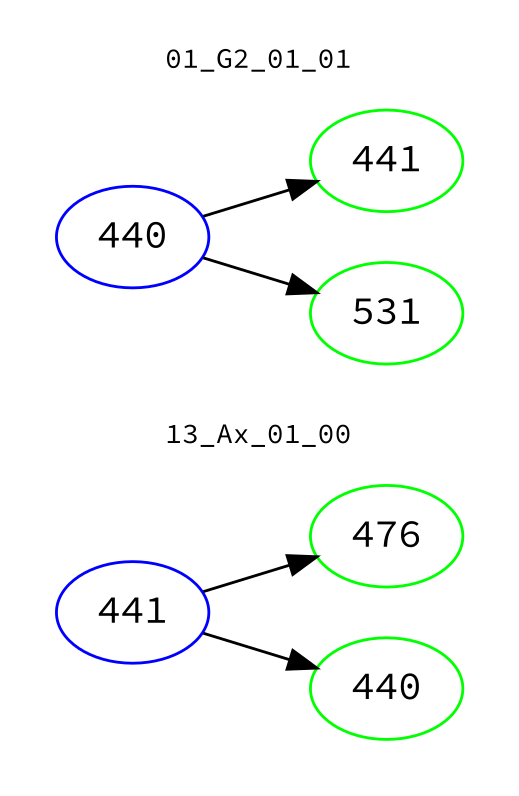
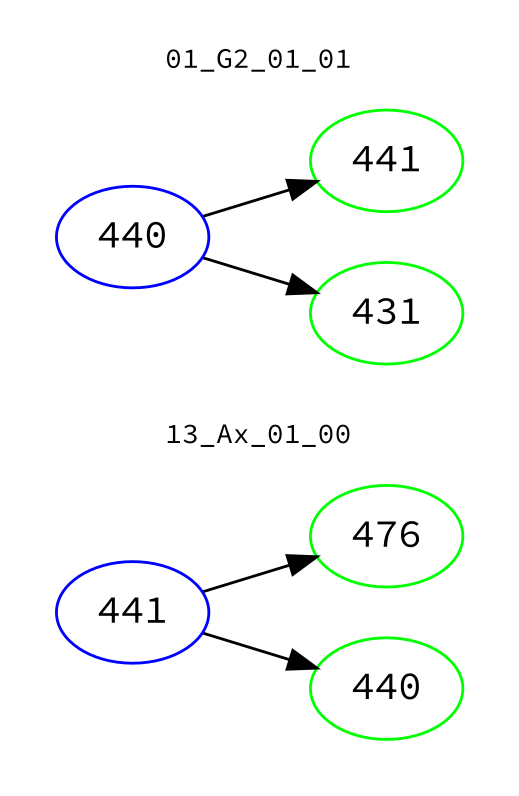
node "531": label "531" -> "431"
